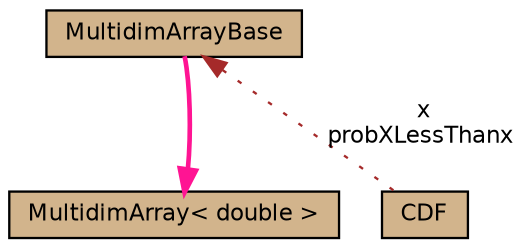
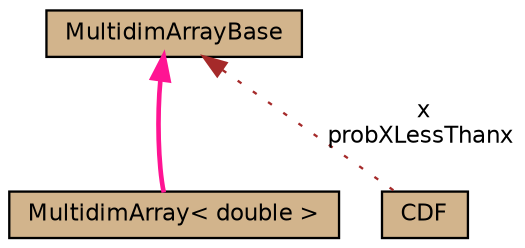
edge "MultidimArrayBase" -> "MultidimArray< double >": reversed
